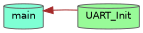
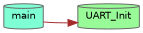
edge "UART_Init" -> "main": reversed
